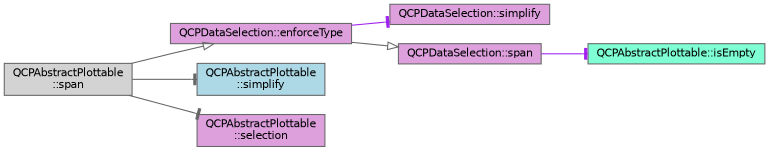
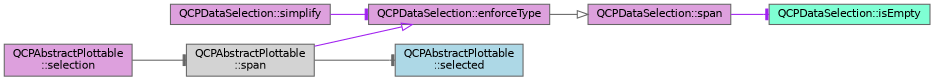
edge "QCPDataSelection::enforceType" -> "QCPDataSelection::simplify": reversed
node "QCPAbstractPlottable::isEmpty": label "QCPAbstractPlottable::isEmpty" -> "QCPDataSelection::isEmpty"
edge "QCPAbstractPlottable ::span" -> "QCPDataSelection::enforceType": color gray40 -> purple
node "QCPAbstractPlottable ::simplify": label "QCPAbstractPlottable ::simplify" -> "QCPAbstractPlottable ::selected"
edge "QCPAbstractPlottable ::span" -> "QCPAbstractPlottable ::selection": reversed
